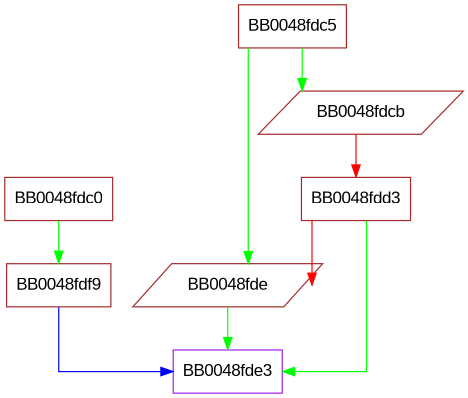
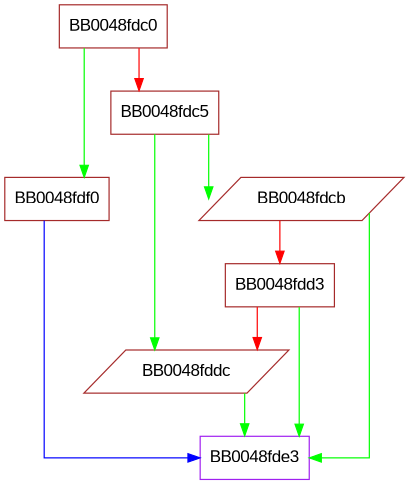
edge "BB0048fdc0" -> "BB0048fdc5": added
node "BB0048fdf9": label "BB0048fdf9" -> "BB0048fdf0"
node "BB0048fde": label "BB0048fde" -> "BB0048fddc"
edge "BB0048fdcb" -> "BB0048fde3": added
